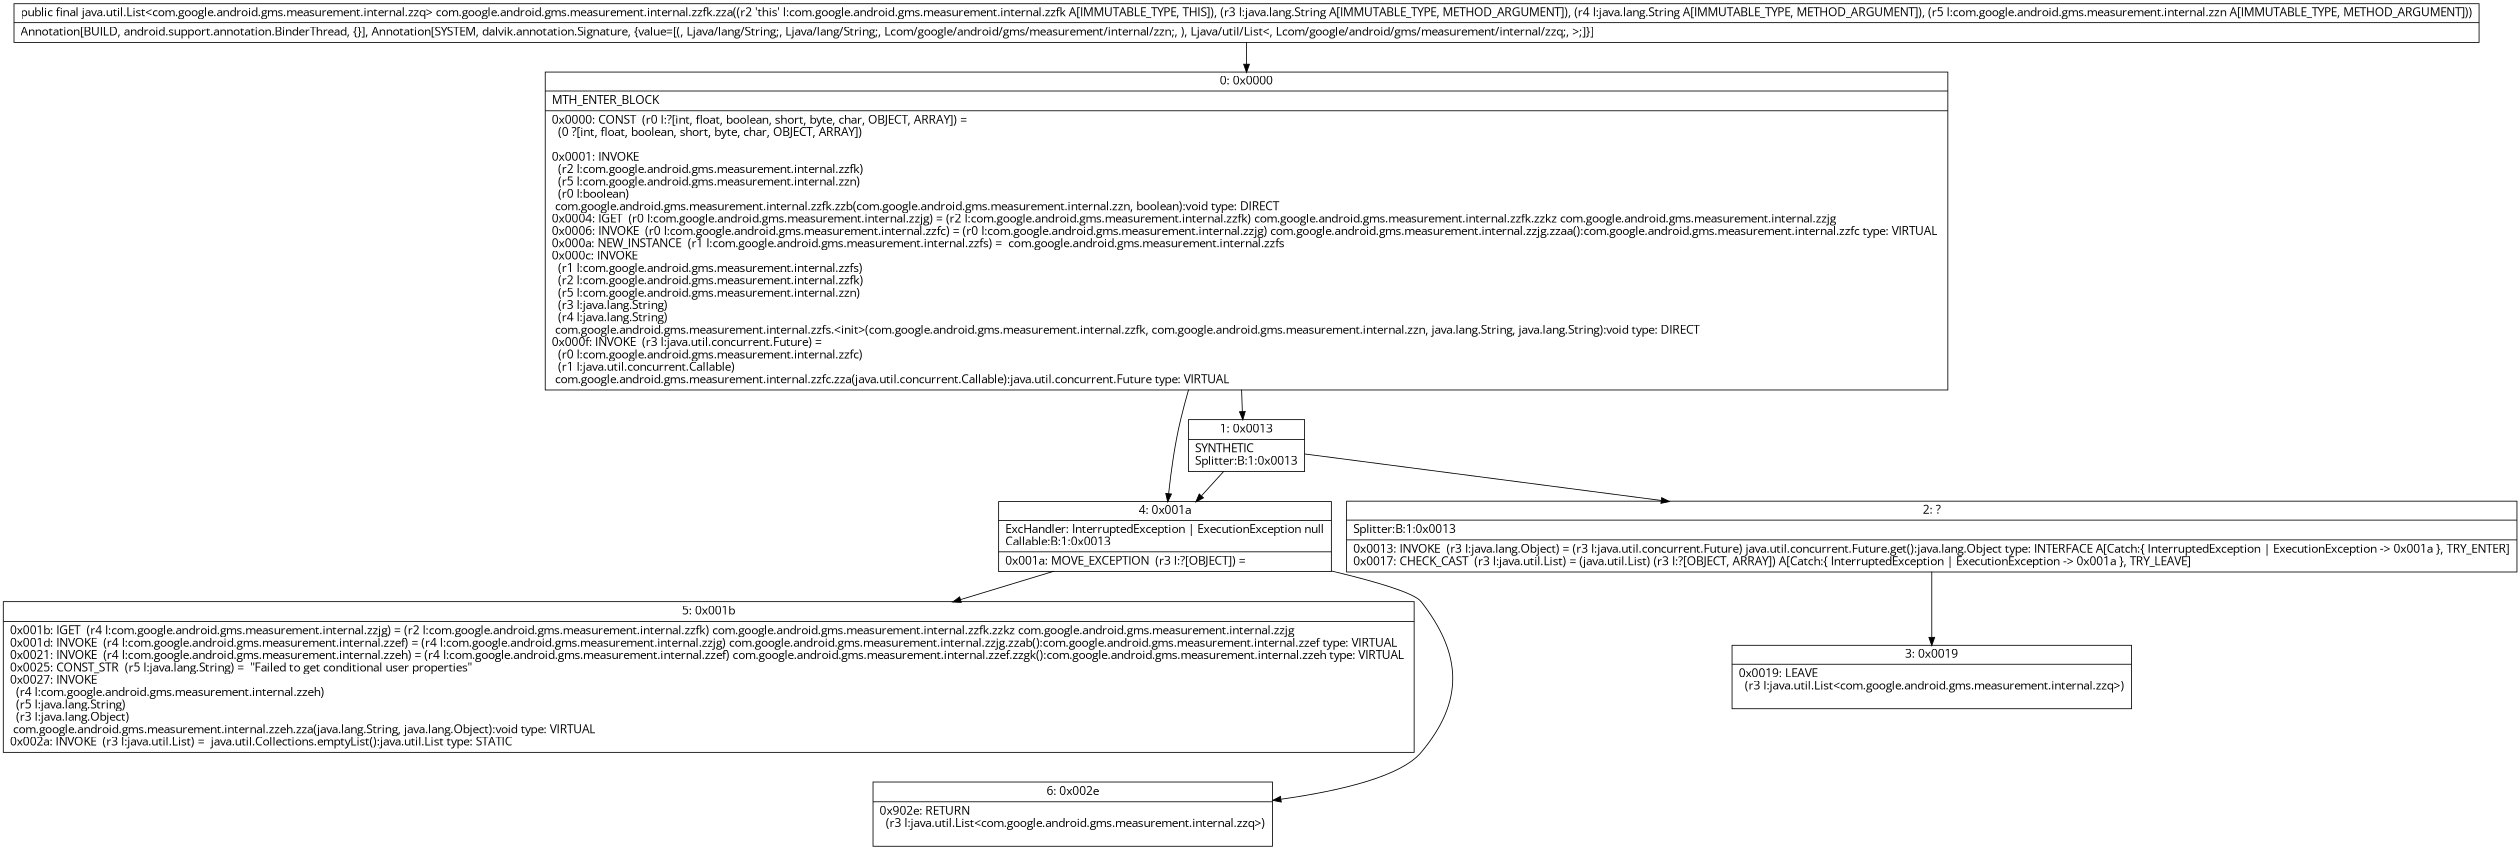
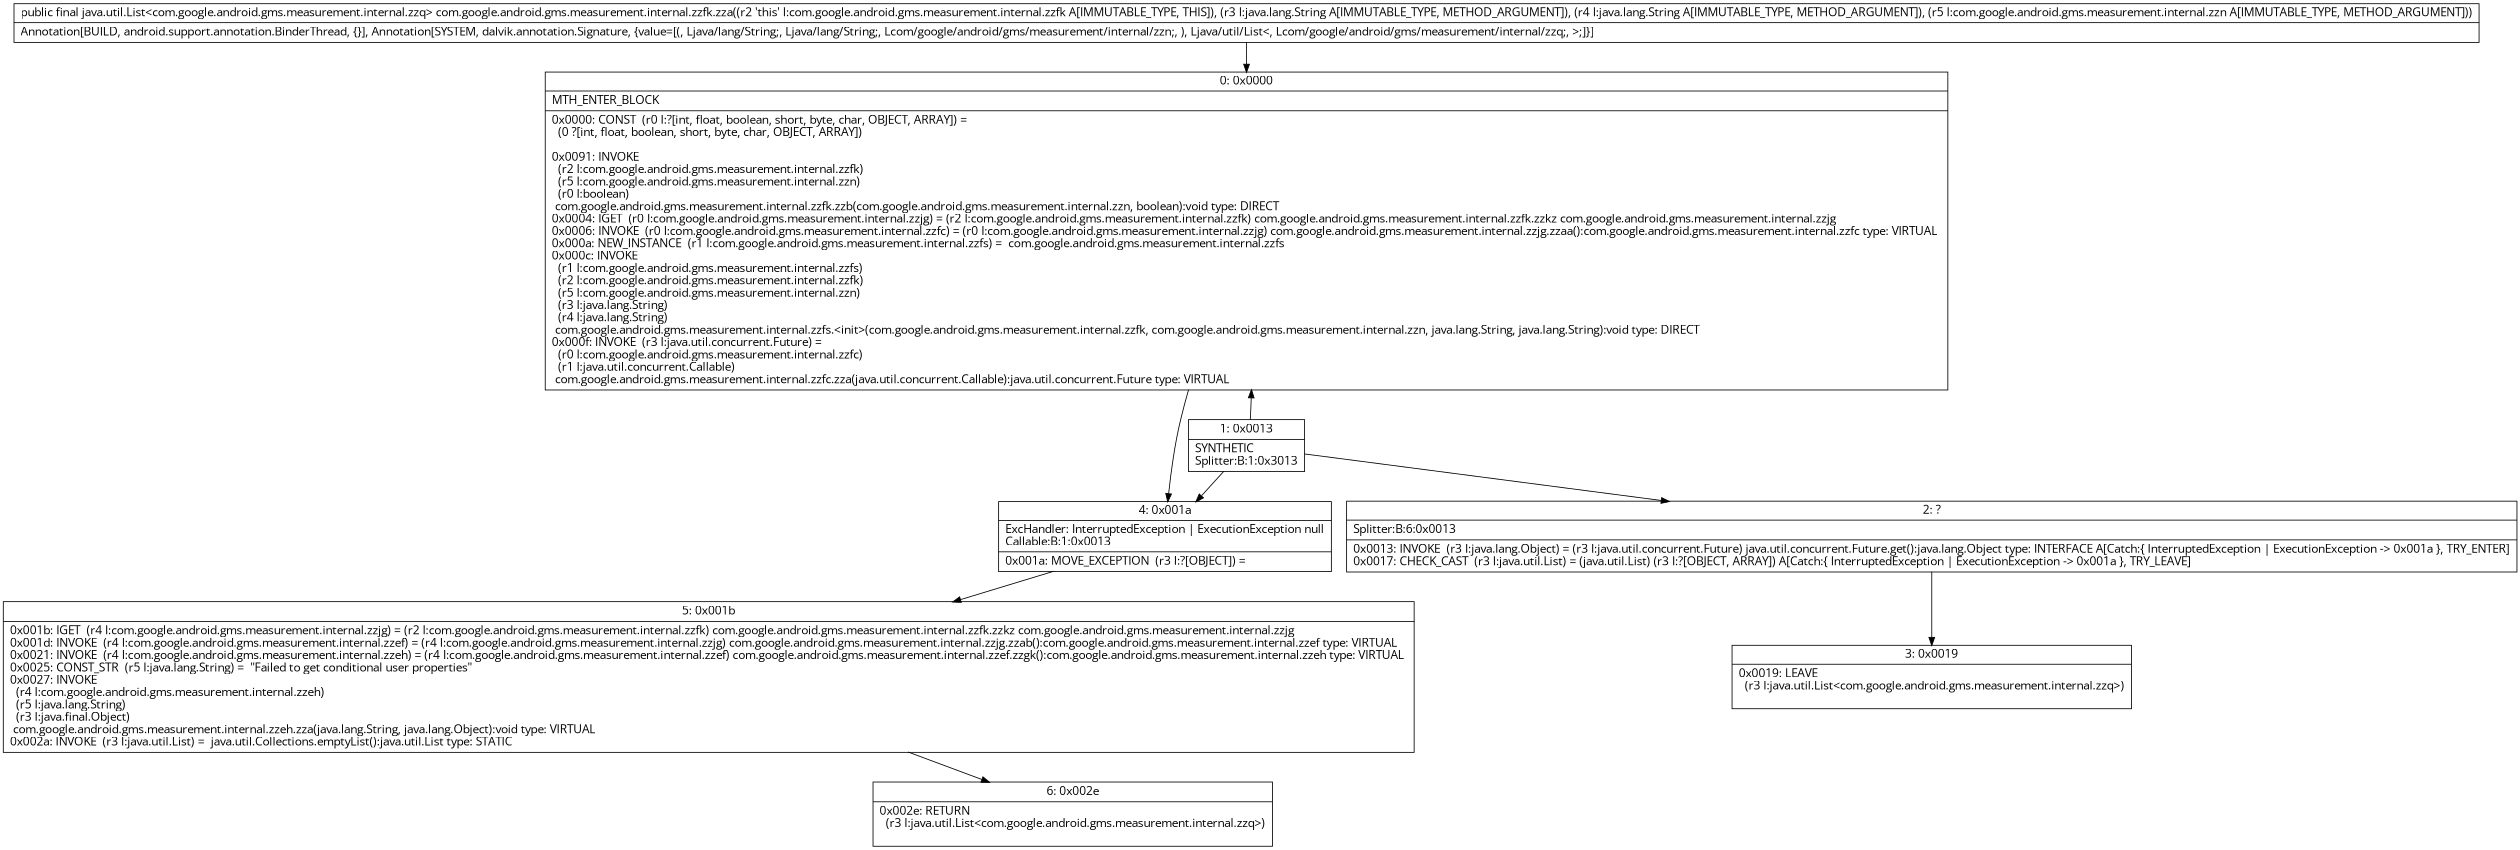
node "0: 0x0000": text "0x0001: INVOKE" -> "0x0091: INVOKE"
edge "0: 0x0000" -> "1: 0x0013": reversed
node "1: 0x0013": text "Splitter:B:1:0x0013" -> "Splitter:B:1:0x3013"
node "2: ?": text "Splitter:B:1:0x0013" -> "Splitter:B:6:0x0013"
edge "4: 0x001a" -> "6: 0x002e": now "5: 0x001b" -> "6: 0x002e"
node "5: 0x001b": text "(r3 I:java.lang.Object)" -> "(r3 I:java.final.Object)"
node "6: 0x002e": text "0x902e: RETURN" -> "0x002e: RETURN"
